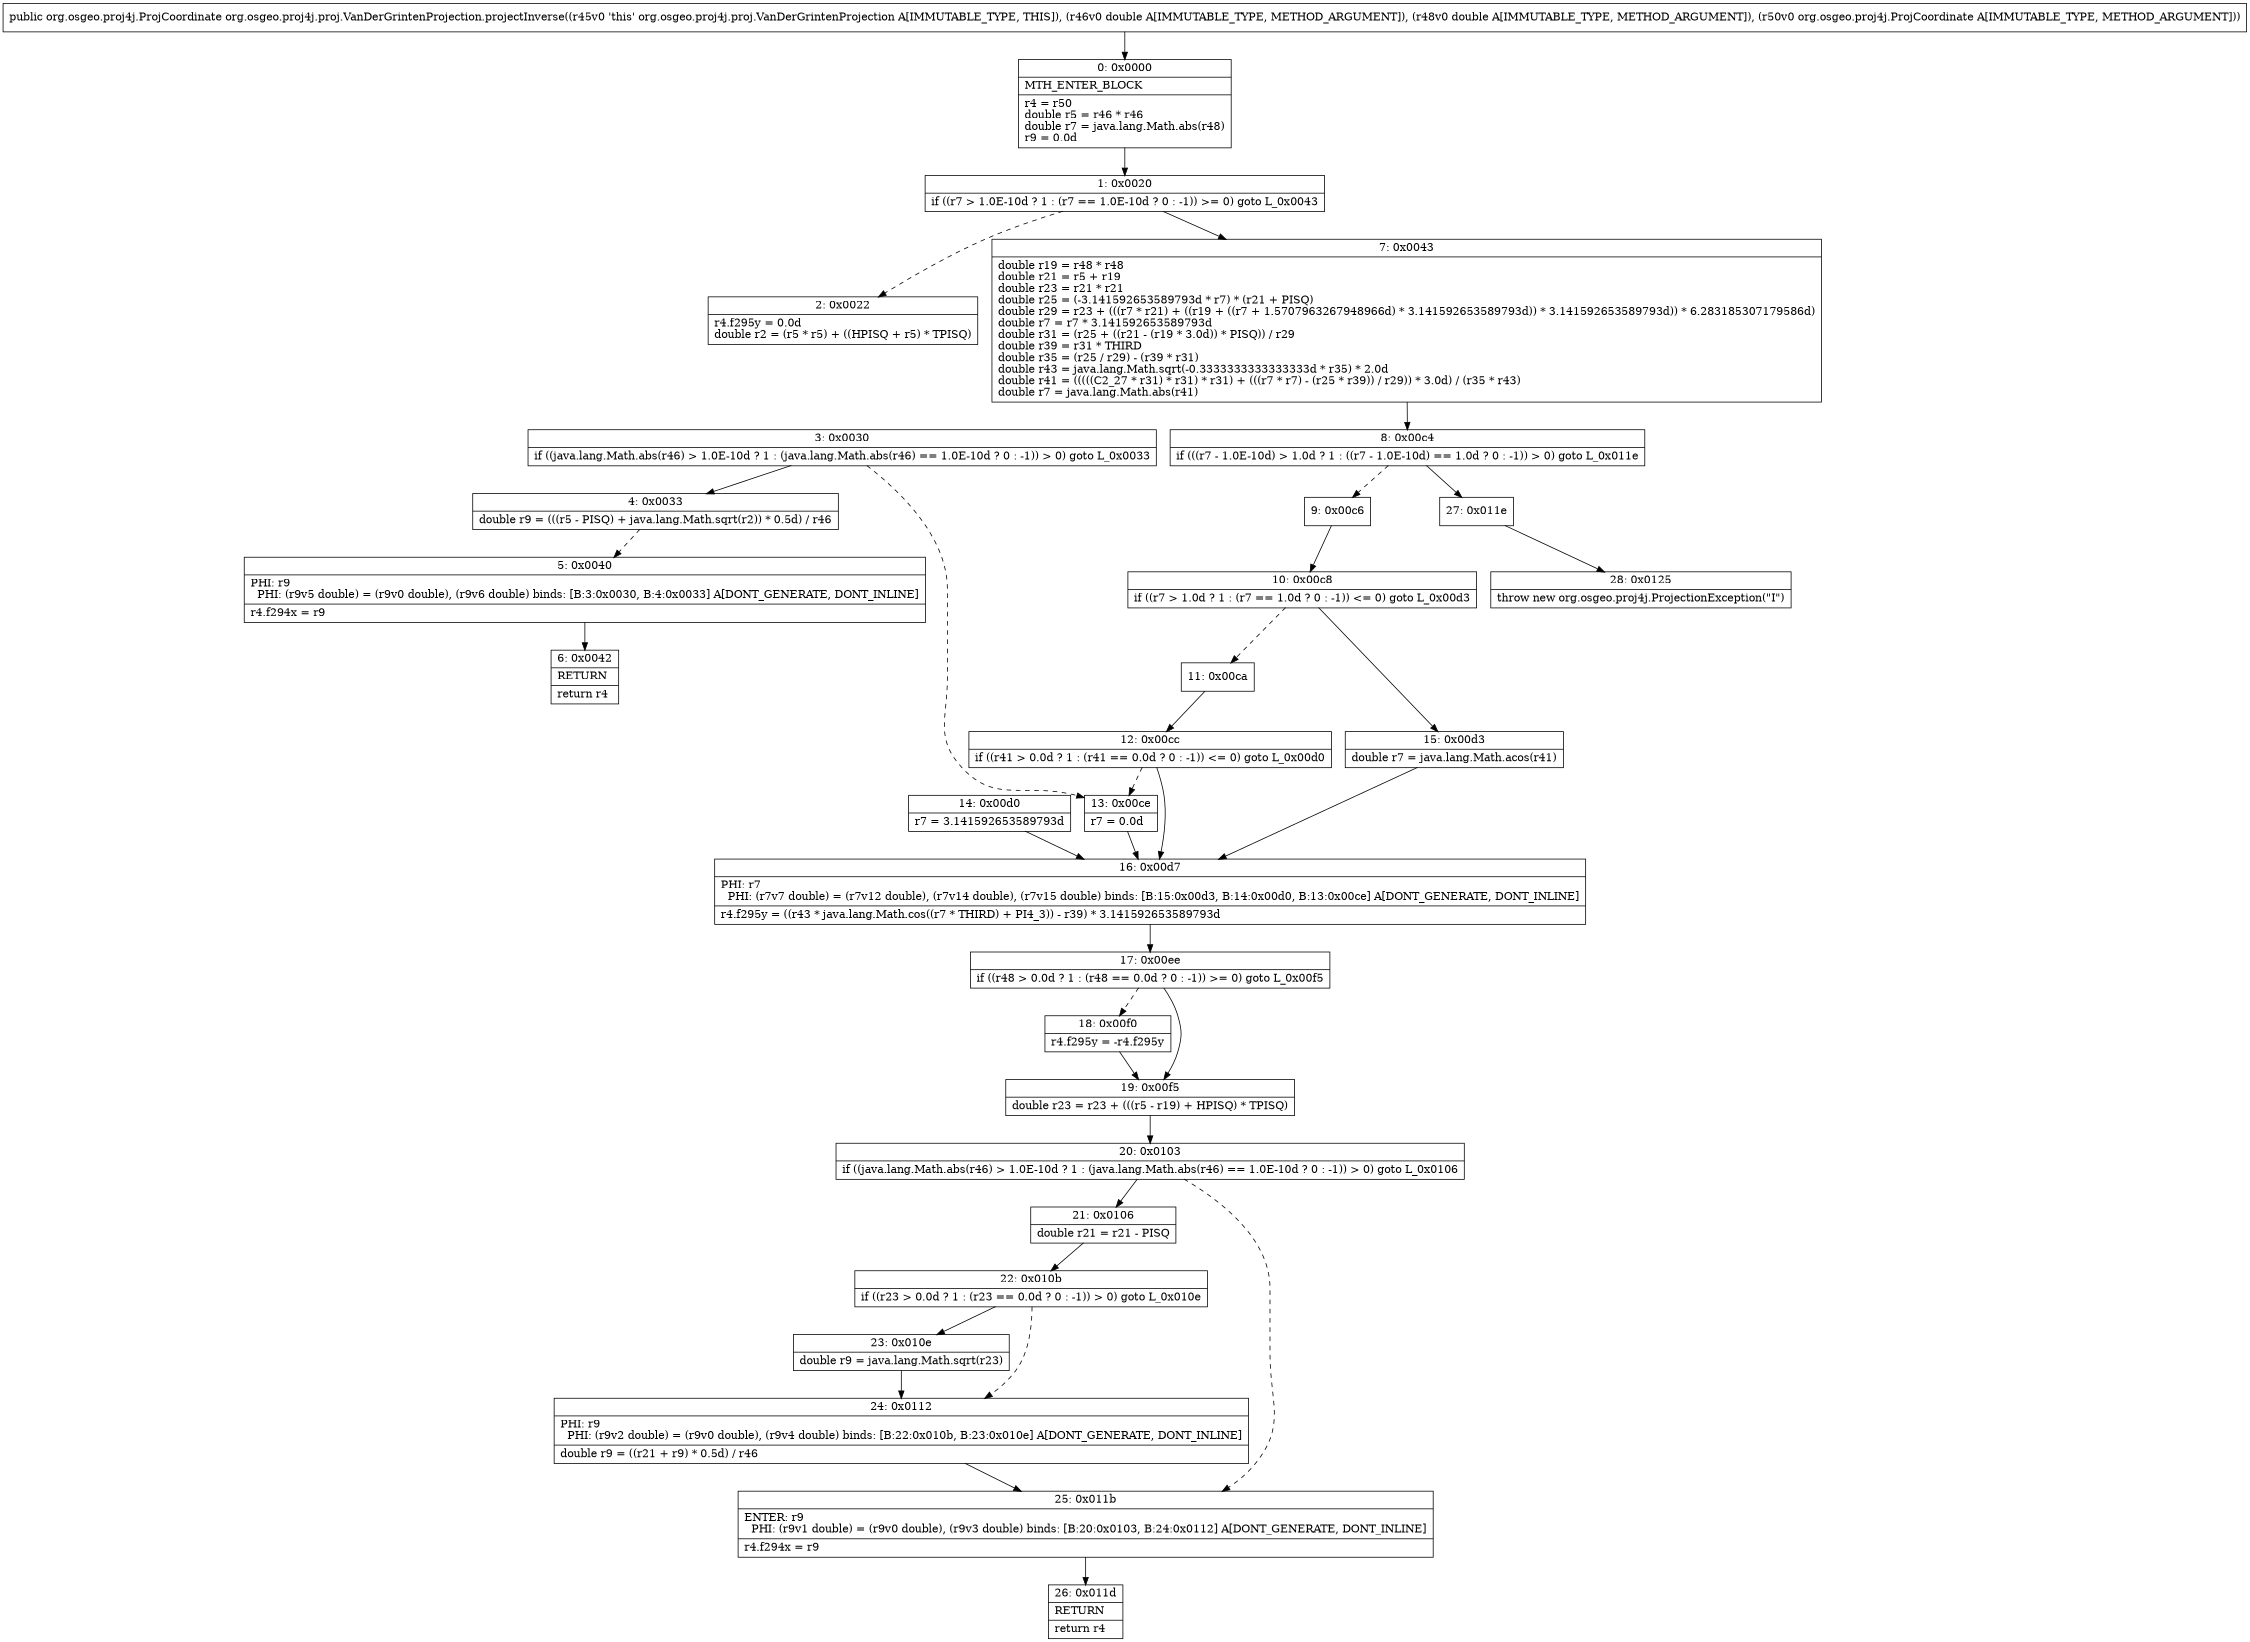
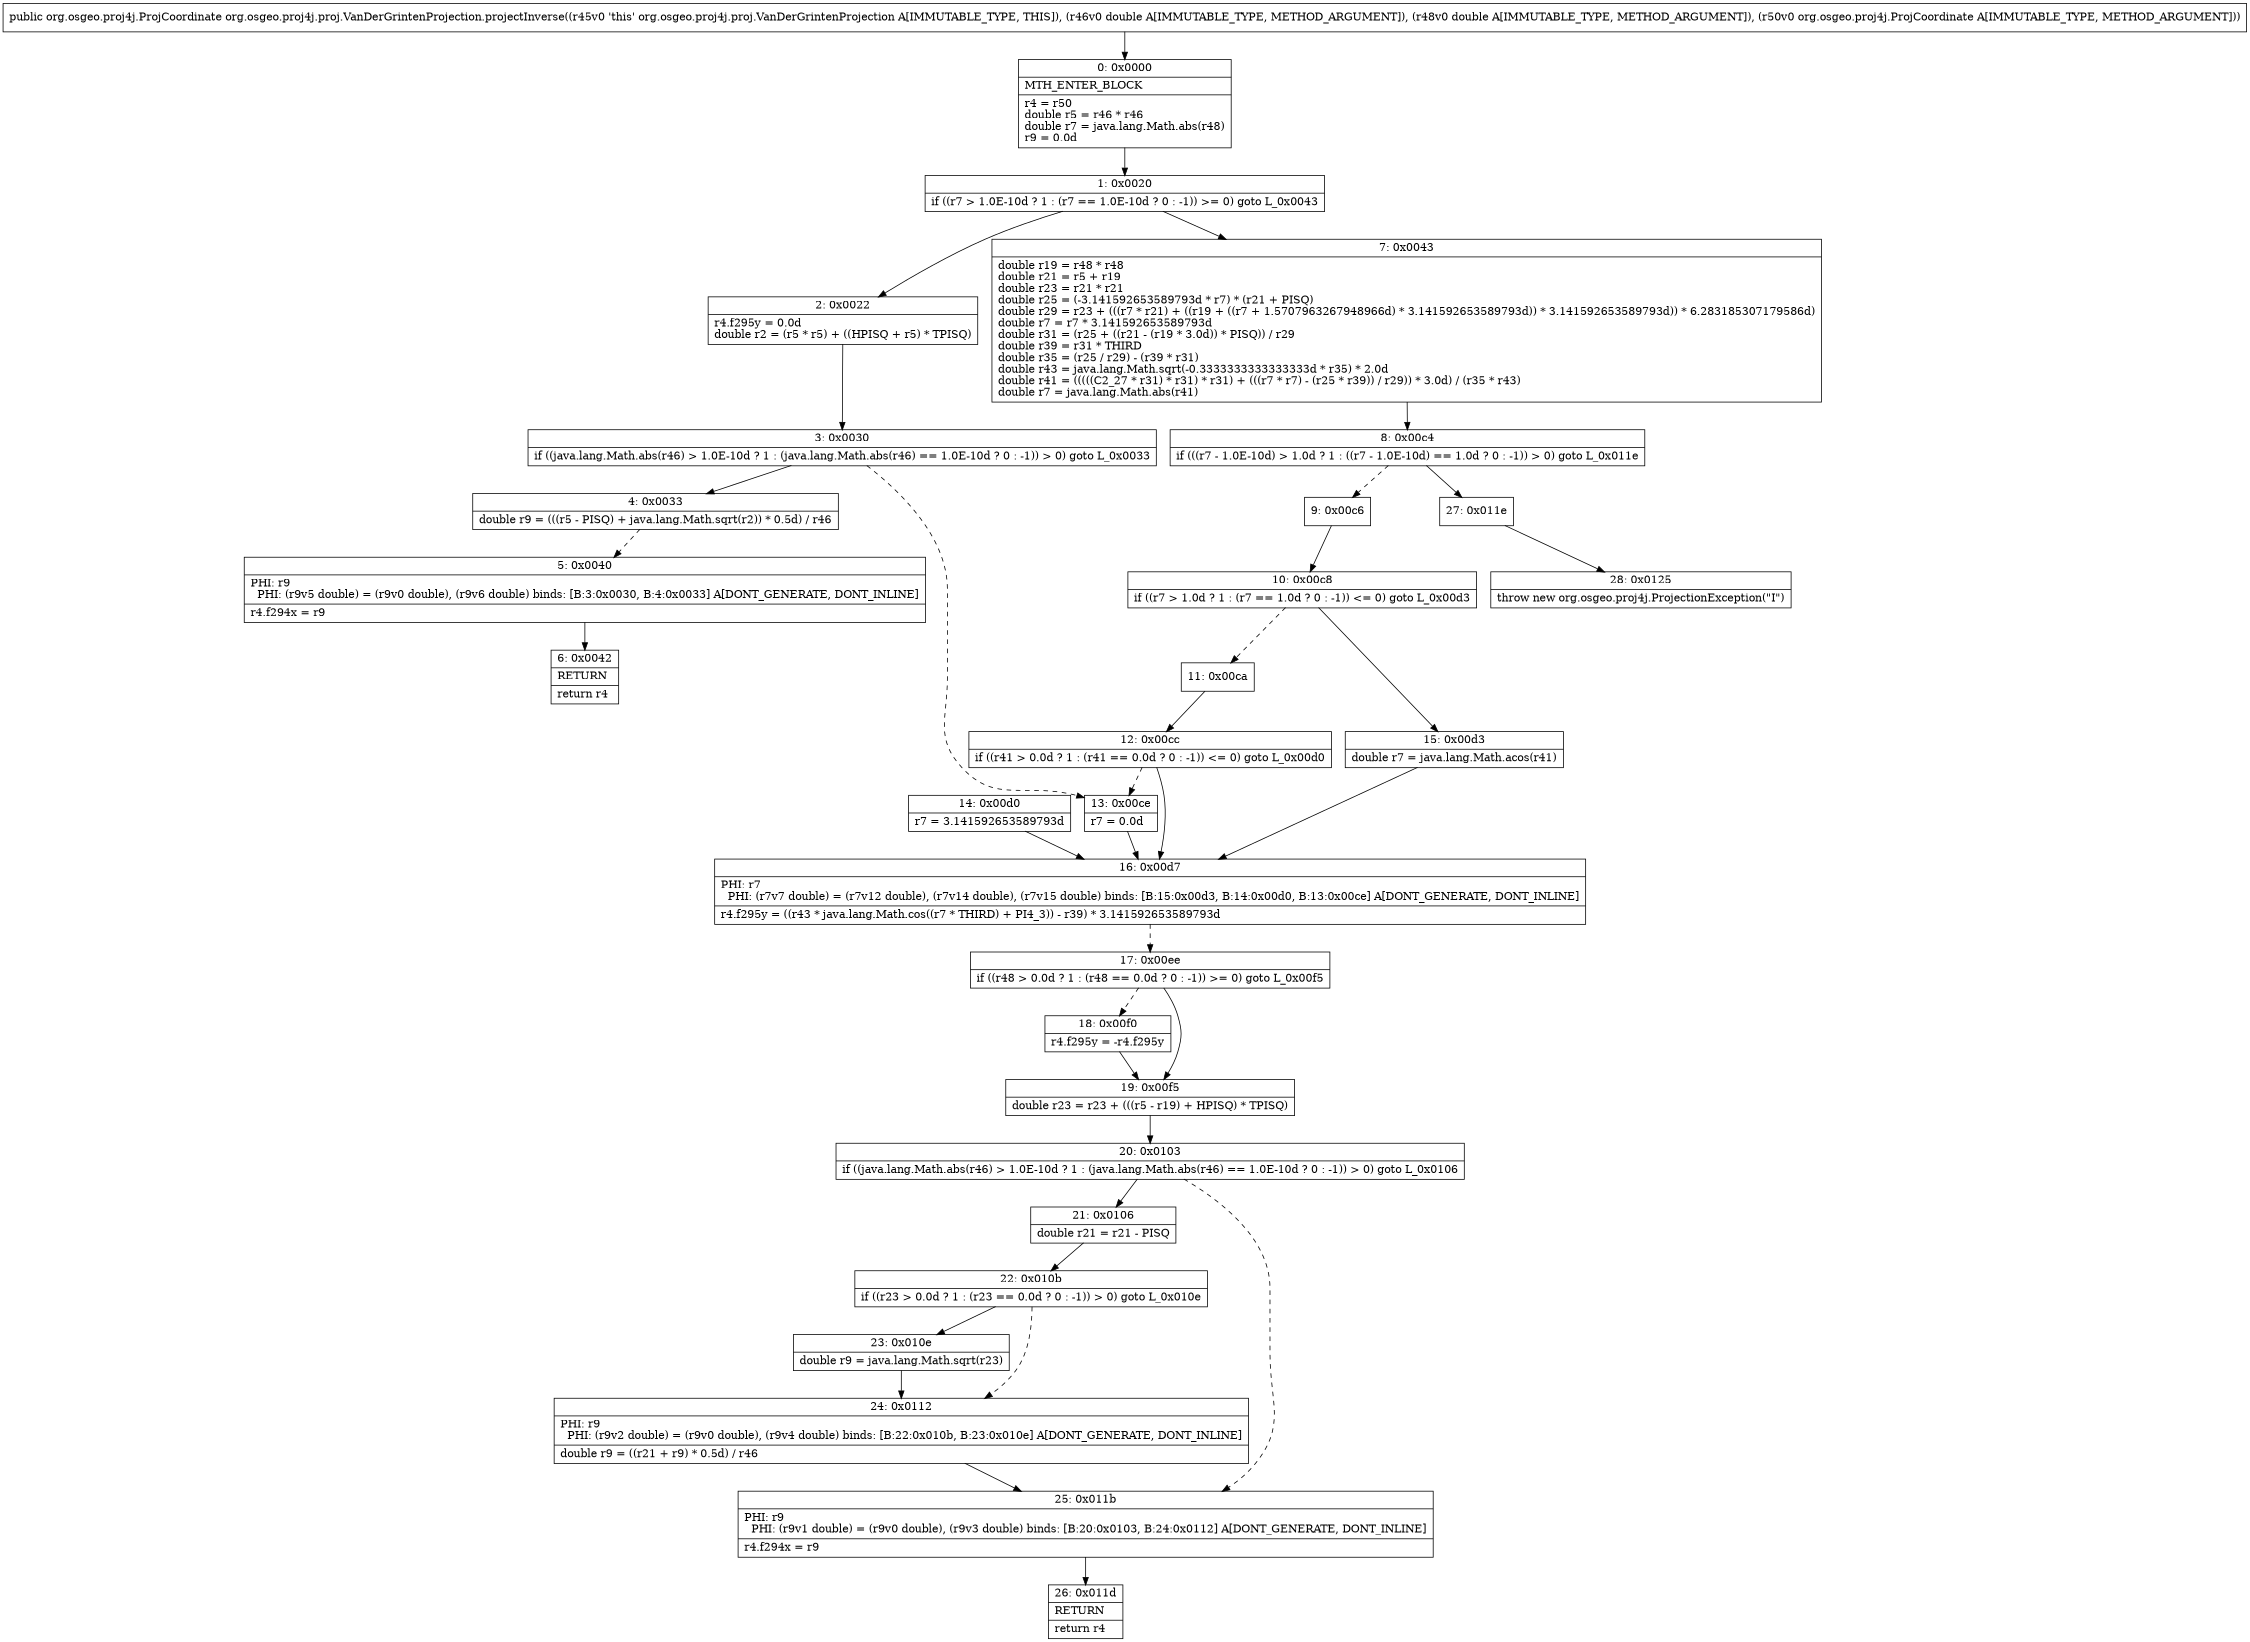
edge "1: 0x0020" -> "2: 0x0022": style dashed -> solid
edge "2: 0x0022" -> "3: 0x0030": added
edge "16: 0x00d7" -> "17: 0x00ee": style solid -> dashed
node "25: 0x011b": text "ENTER: r9" -> "PHI: r9"
